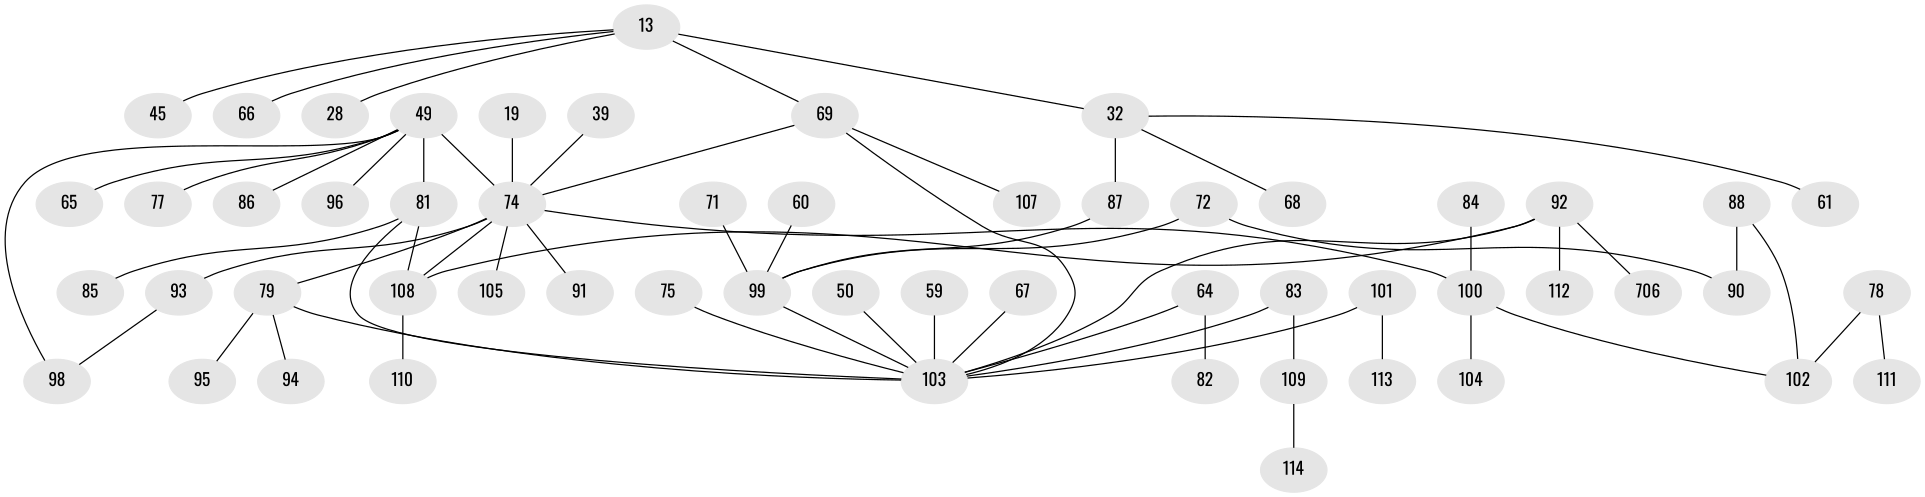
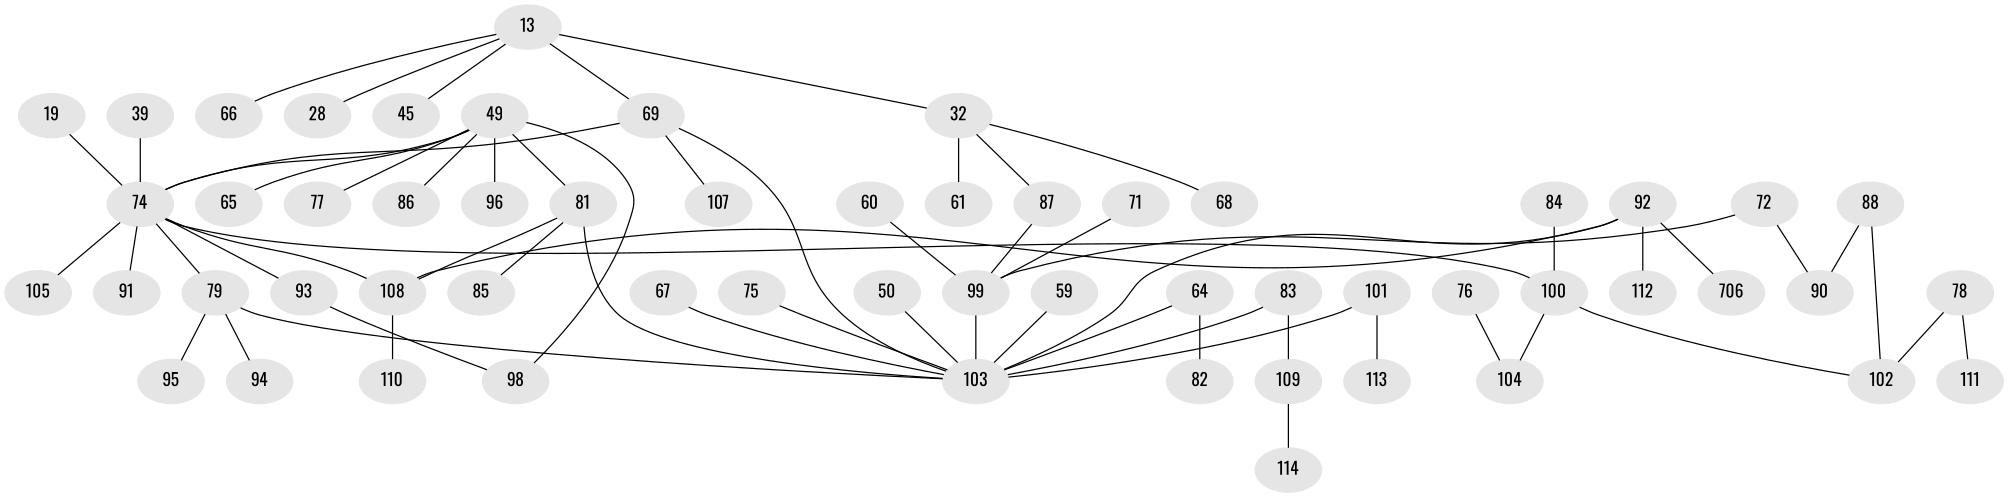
node "76": added
